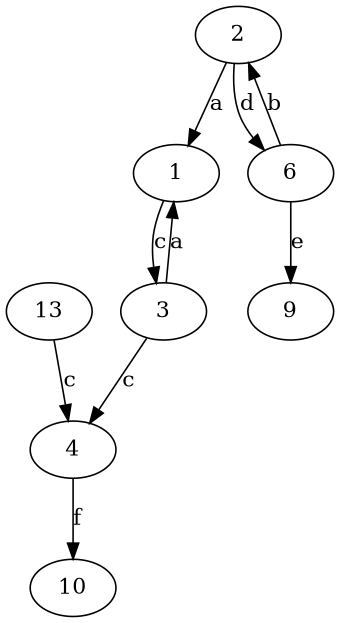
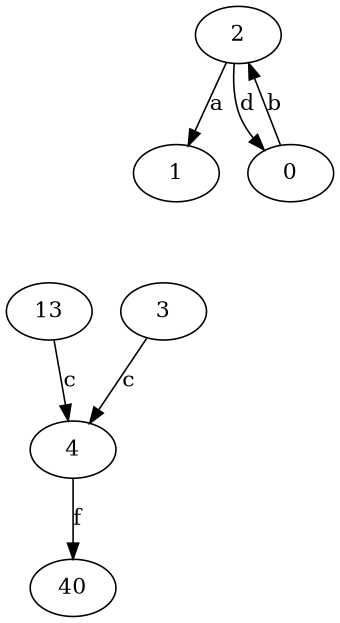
node "6": label "6" -> "0"
edge "1" -> "3": removed, label "c"
edge "3" -> "1": removed, label "a"
node "9": removed
node "10": label "10" -> "40"
